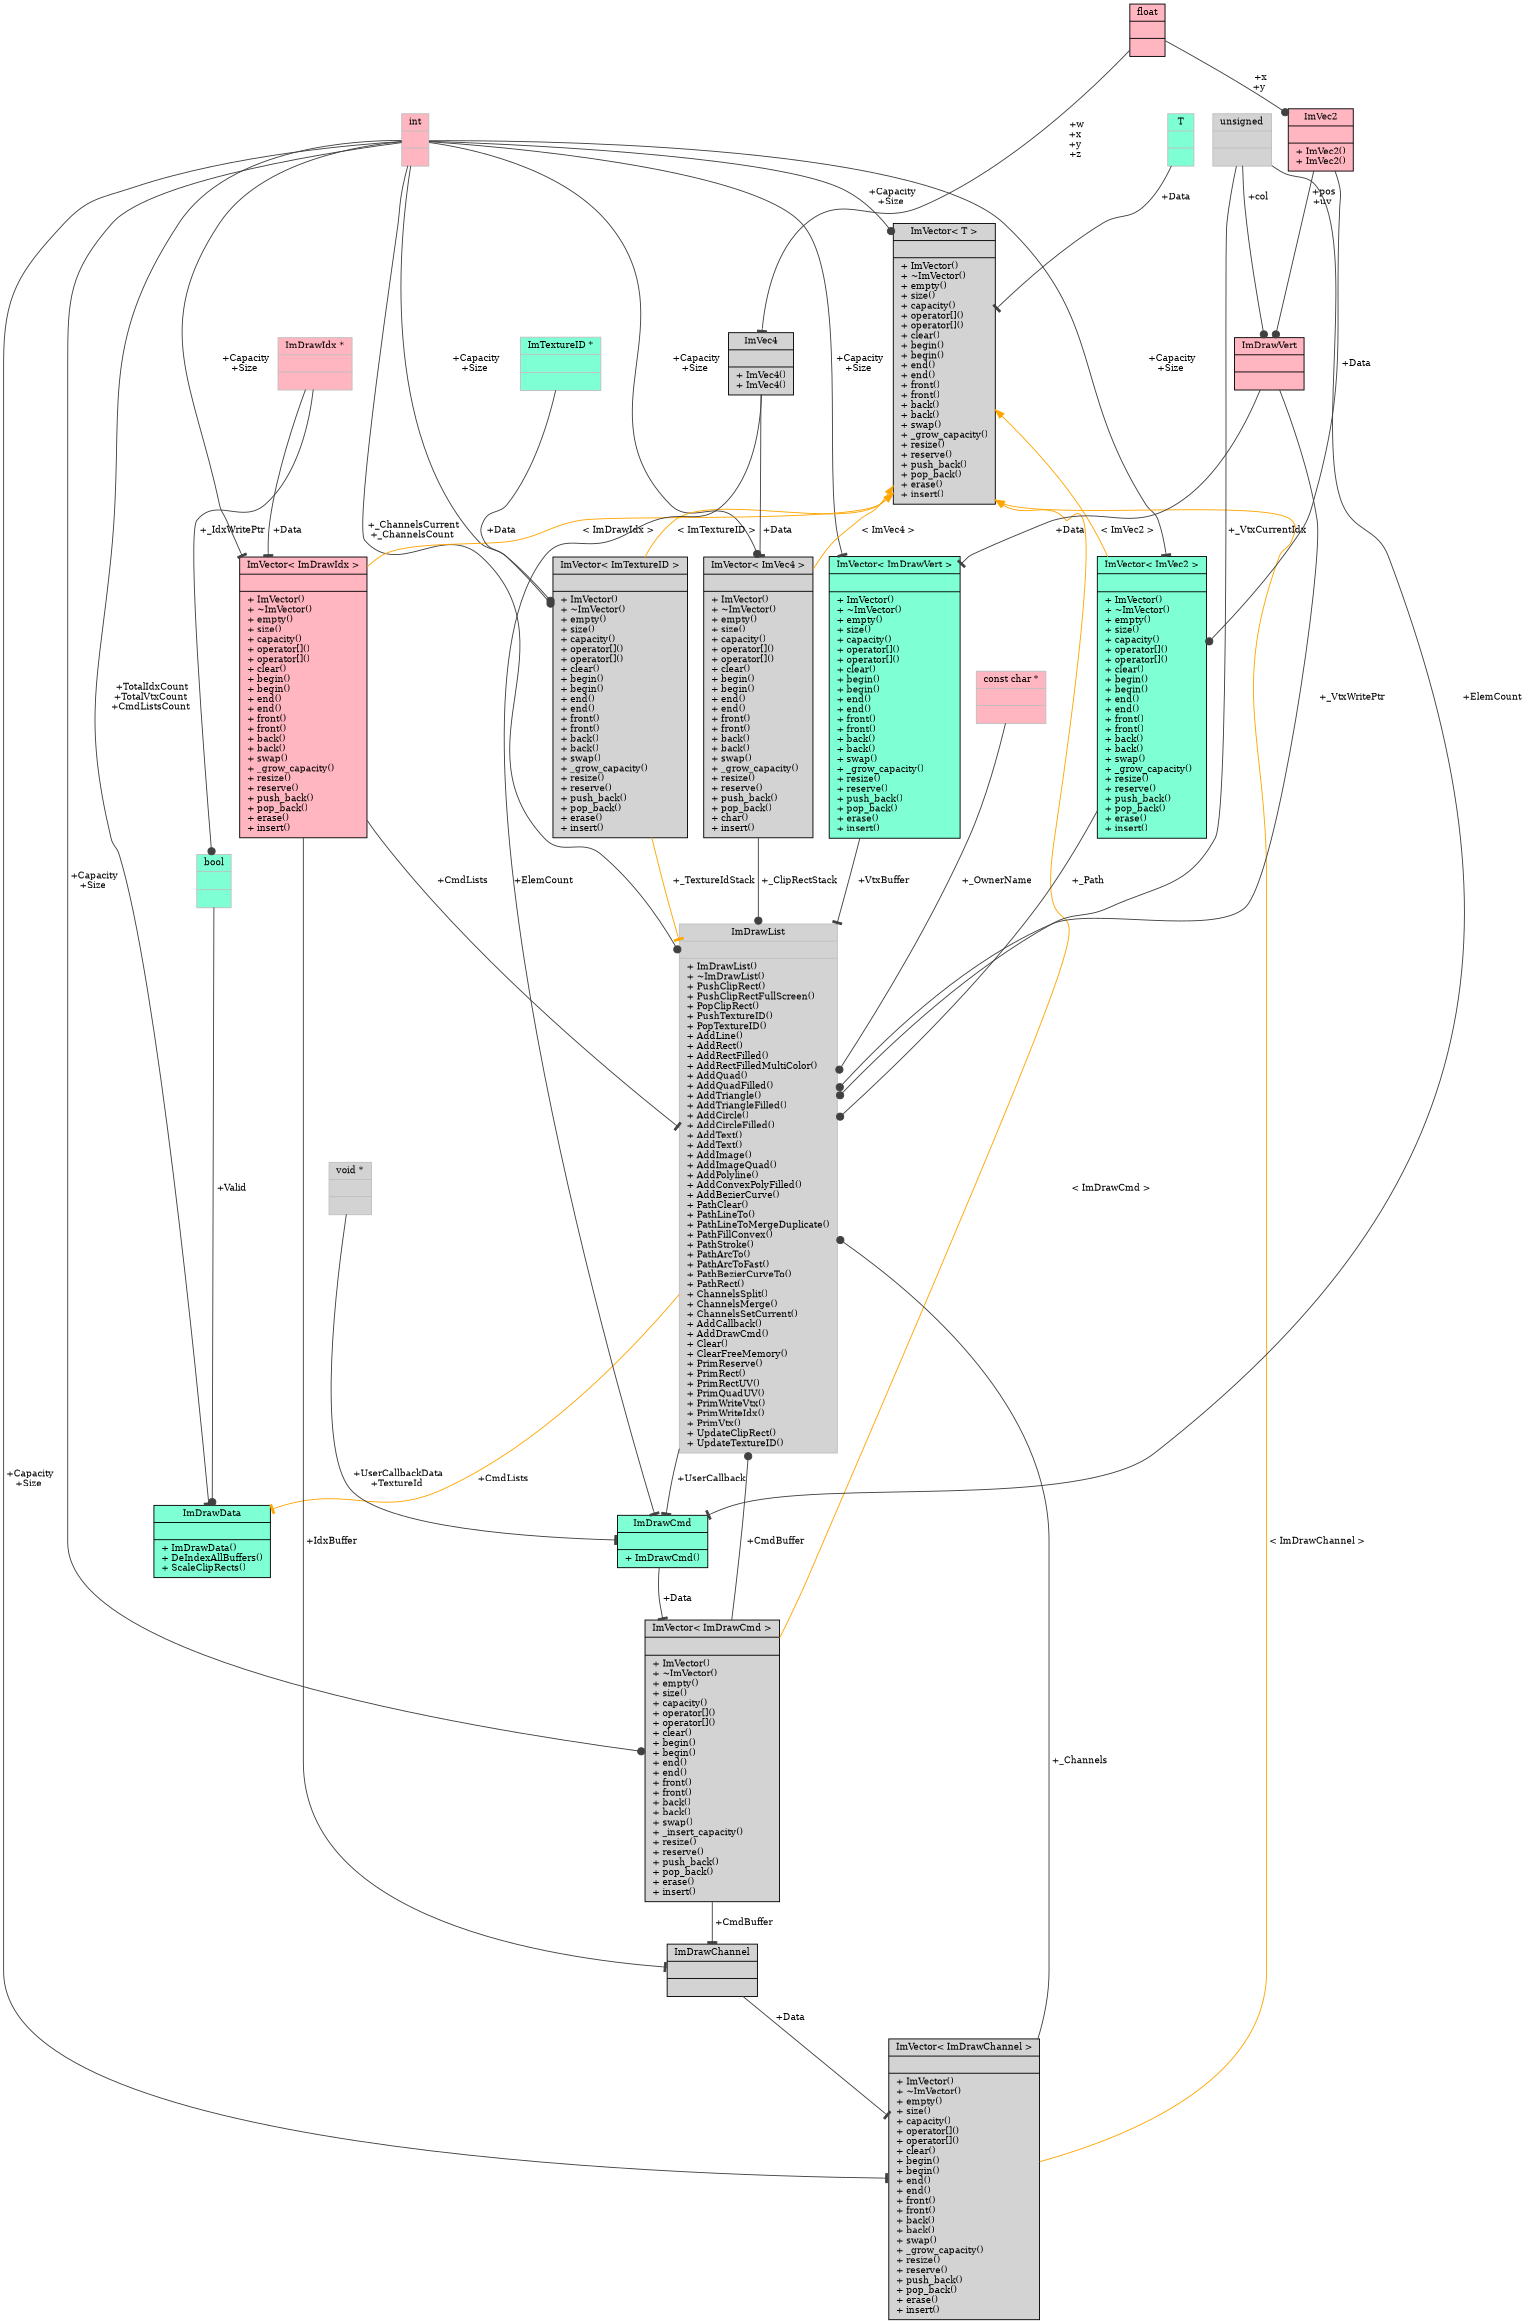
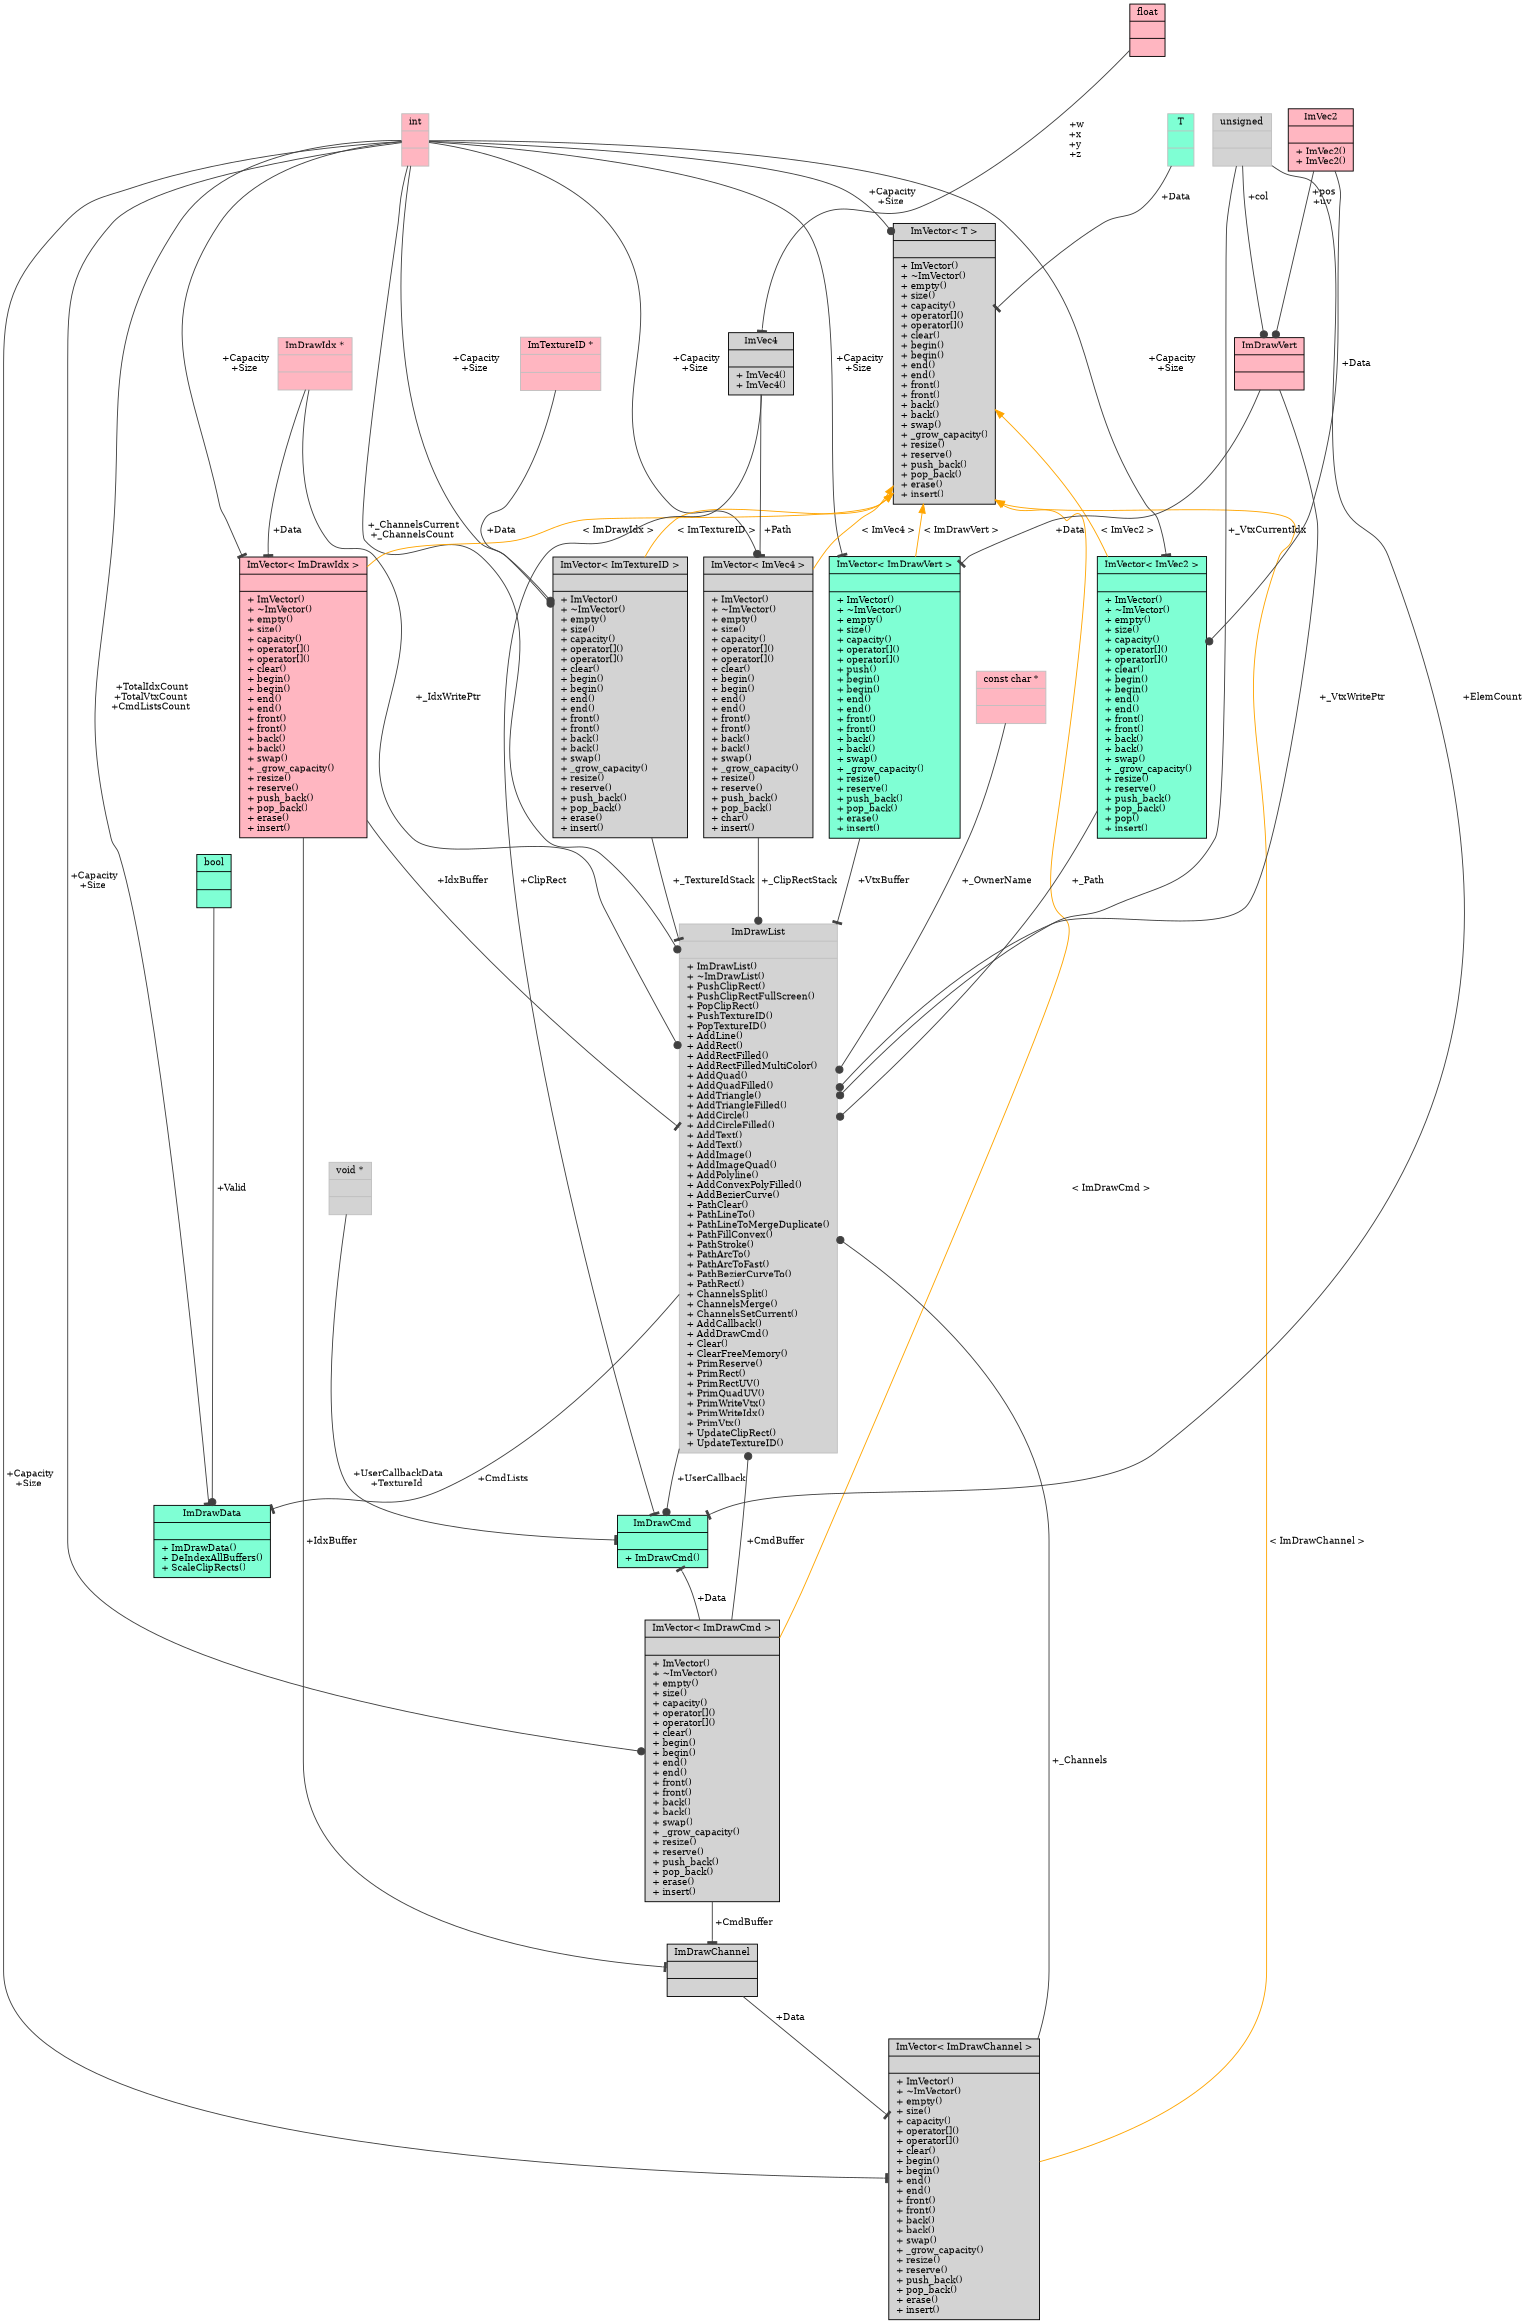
edge "float" -> "ImVec2": removed, label "+x +y"
node "ImTextureID *": fillcolor aquamarine -> lightpink
edge "ImVec4" -> "ImVector< ImVec4 >": label " +Data" -> " +Path"
edge "ImVector< ImDrawVert >" -> "ImVector< T >": added, label "< ImDrawVert >"
edge "ImDrawIdx *" -> "bool": now "ImDrawIdx *" -> "ImDrawList"
node "ImVector< ImDrawVert >": text "+ clear()" -> "+ push()"
node "ImVector< ImVec2 >": text "+ erase()" -> "+ pop()"
node "bool": color grey75 -> black
edge "ImVector< ImDrawIdx >" -> "ImDrawList": label " +CmdLists" -> " +IdxBuffer"
edge "ImVec4" -> "ImDrawCmd": label " +ElemCount" -> " +ClipRect"
edge "ImVector< ImTextureID >" -> "ImDrawList": color orange -> grey25
edge "ImDrawList" -> "ImDrawData": color orange -> grey25
edge "ImDrawList" -> "ImDrawCmd": arrowhead tee -> dot
edge "ImDrawCmd" -> "ImVector< ImDrawCmd >": reversed
node "ImVector< ImDrawCmd >": text "+ _insert_capacity()" -> "+ _grow_capacity()"
